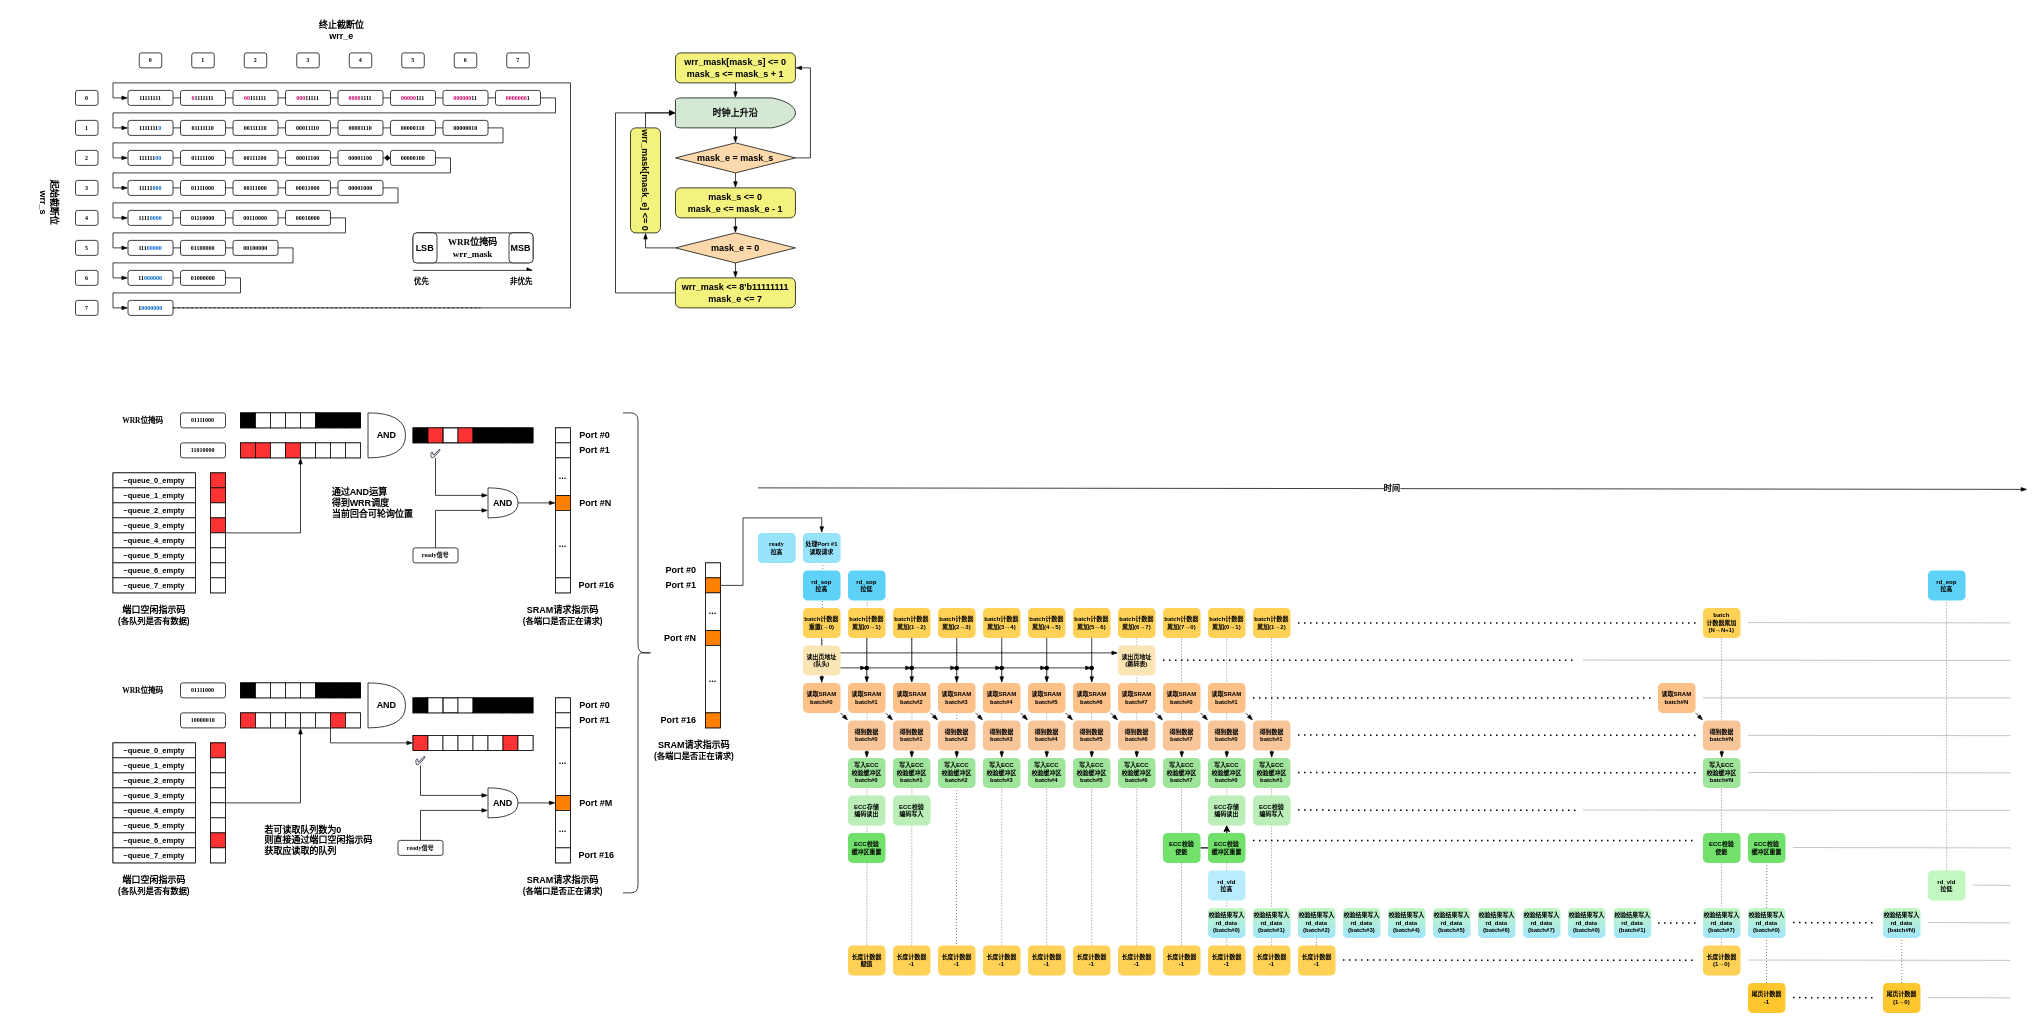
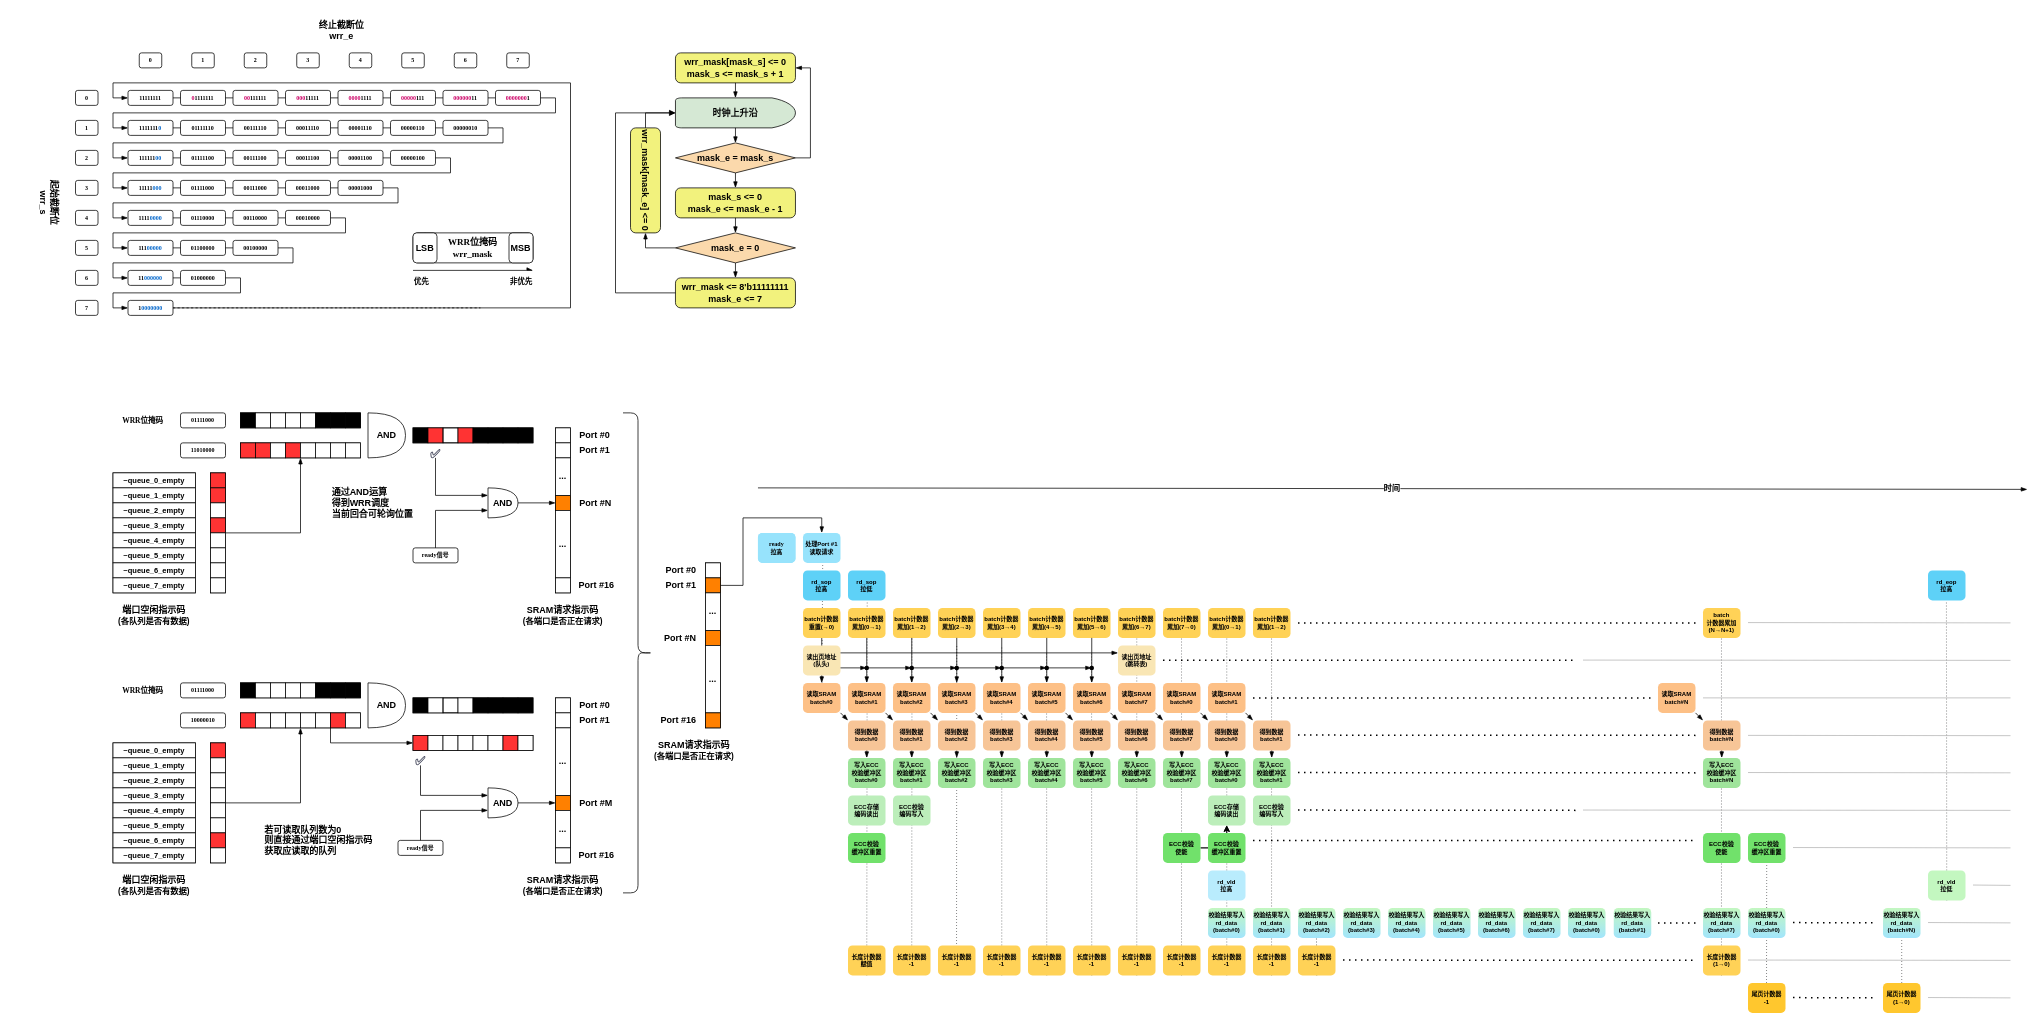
edge "11111100" -> "00000100": arrowhead diamond -> none
